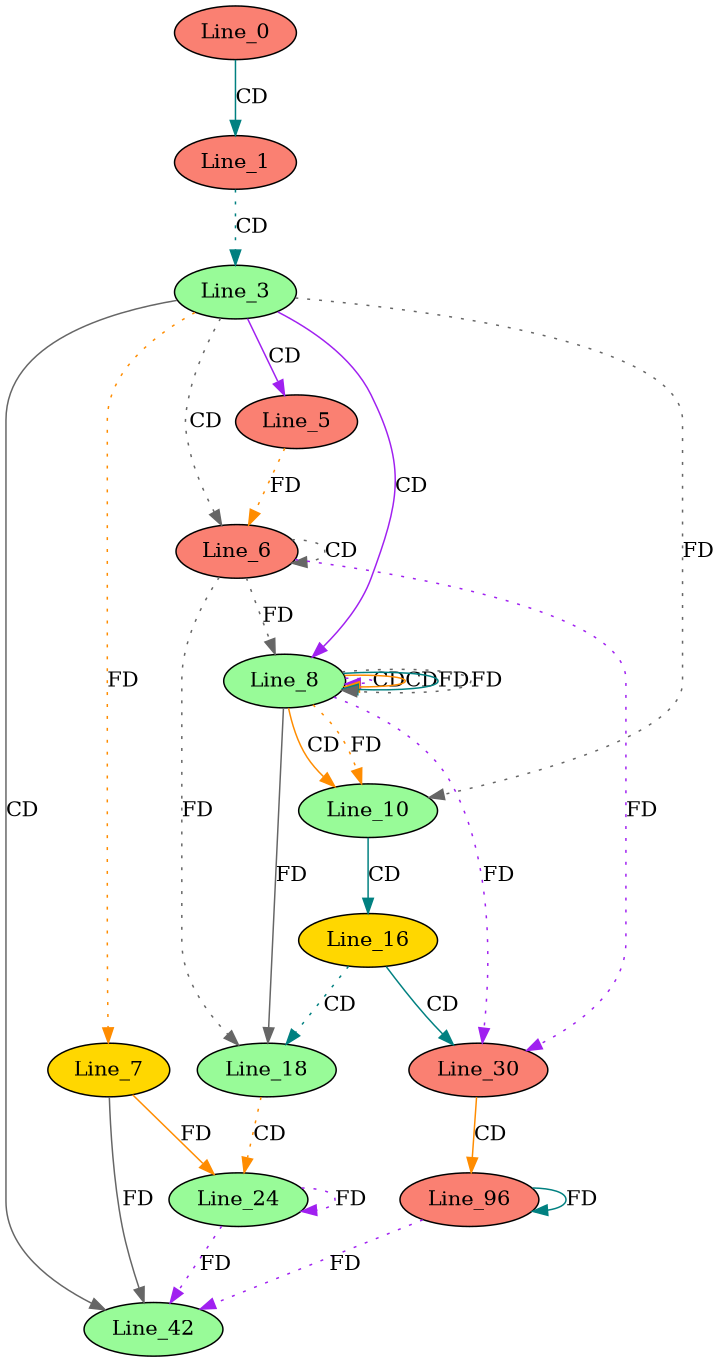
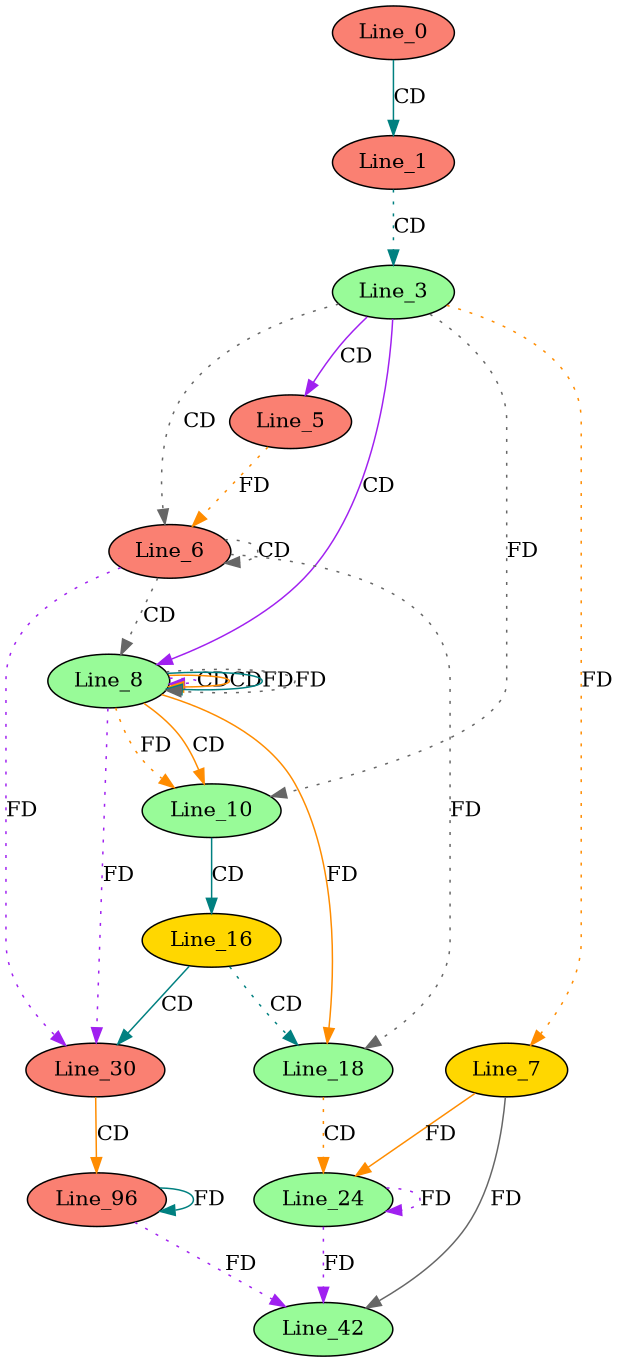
edge "Line_6" -> "Line_8": label "FD" -> "CD"
edge "Line_3" -> "Line_42": removed, label "CD"
edge "Line_8" -> "Line_18": color gray40 -> darkorange
